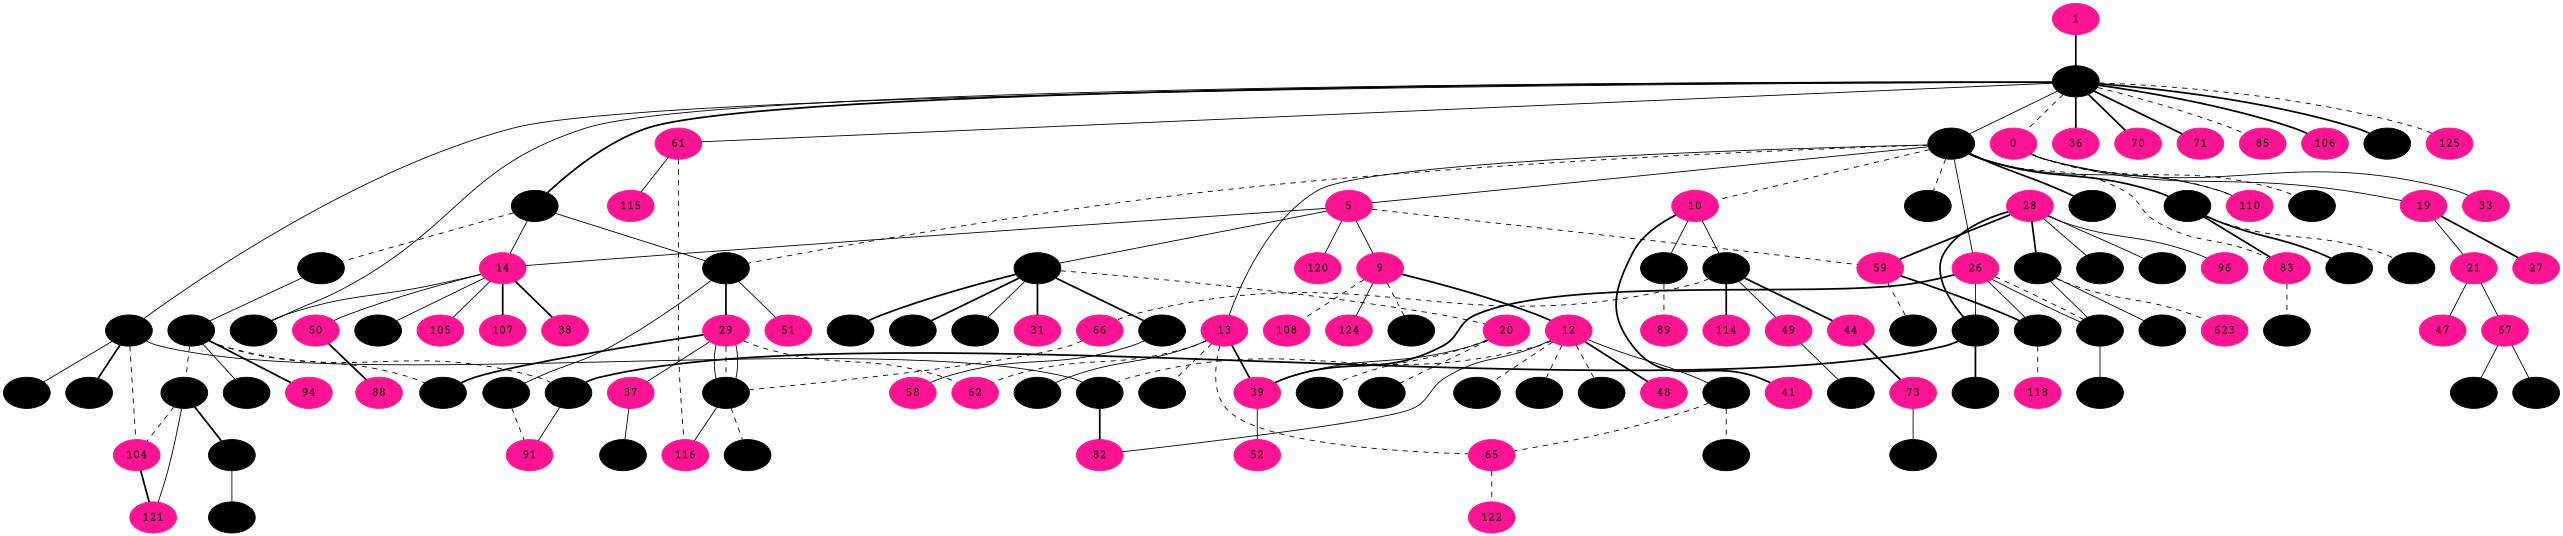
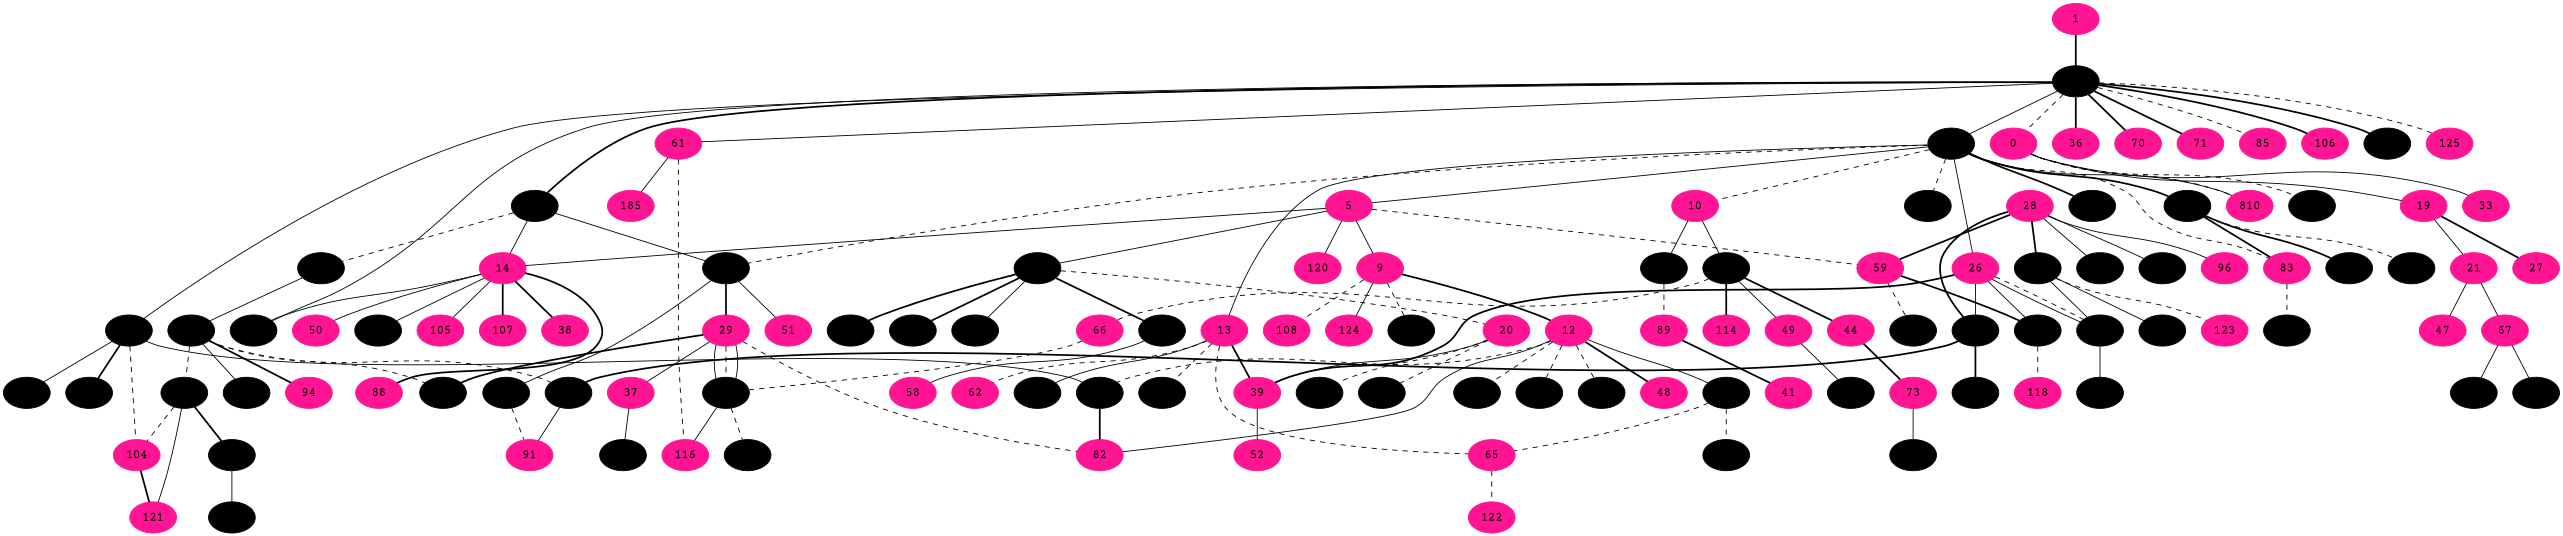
node "115": label "115" -> "185"
node "110": label "110" -> "810"
node "31": removed
node "623": label "623" -> "123"
edge "10" -- "41": now "89" -- "41"
edge "50" -- "88": now "14" -- "88"
edge "29" -- "62": now "29" -- "82"
